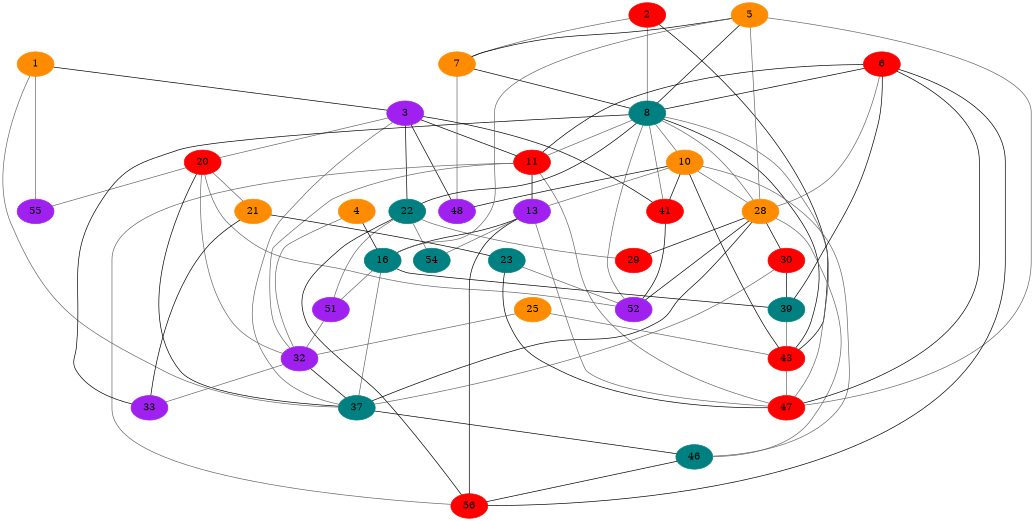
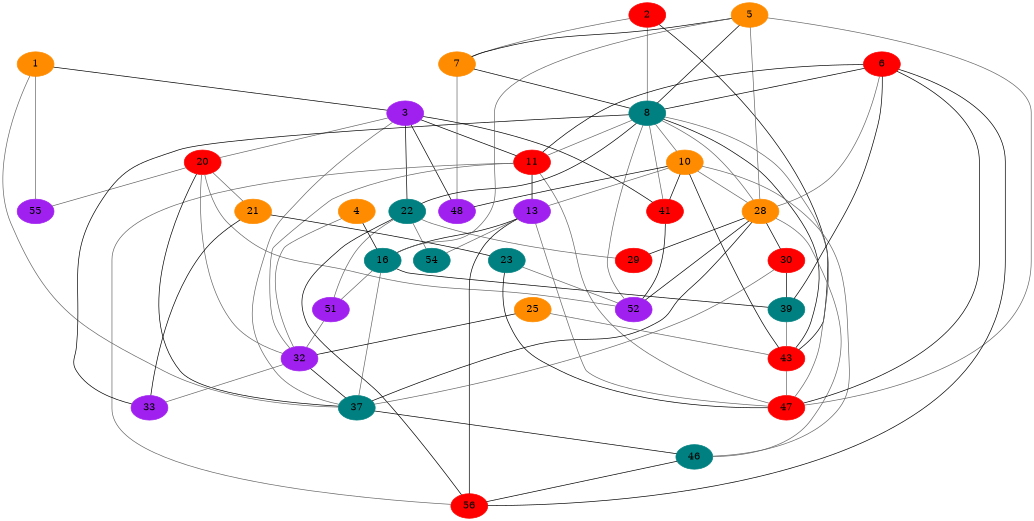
edge "25" -- "32": color gray40 -> black
